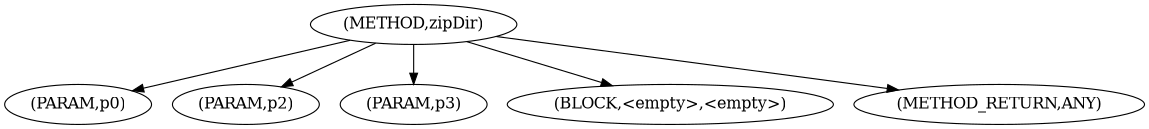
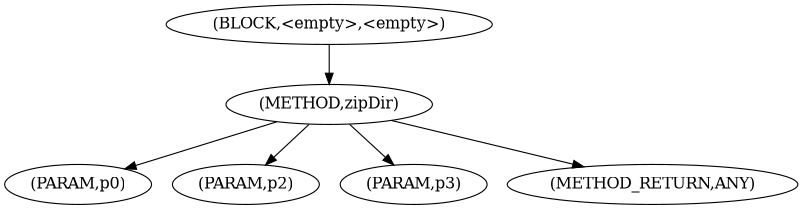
edge "(METHOD,zipDir)" -> "(BLOCK,<empty>,<empty>)": reversed
